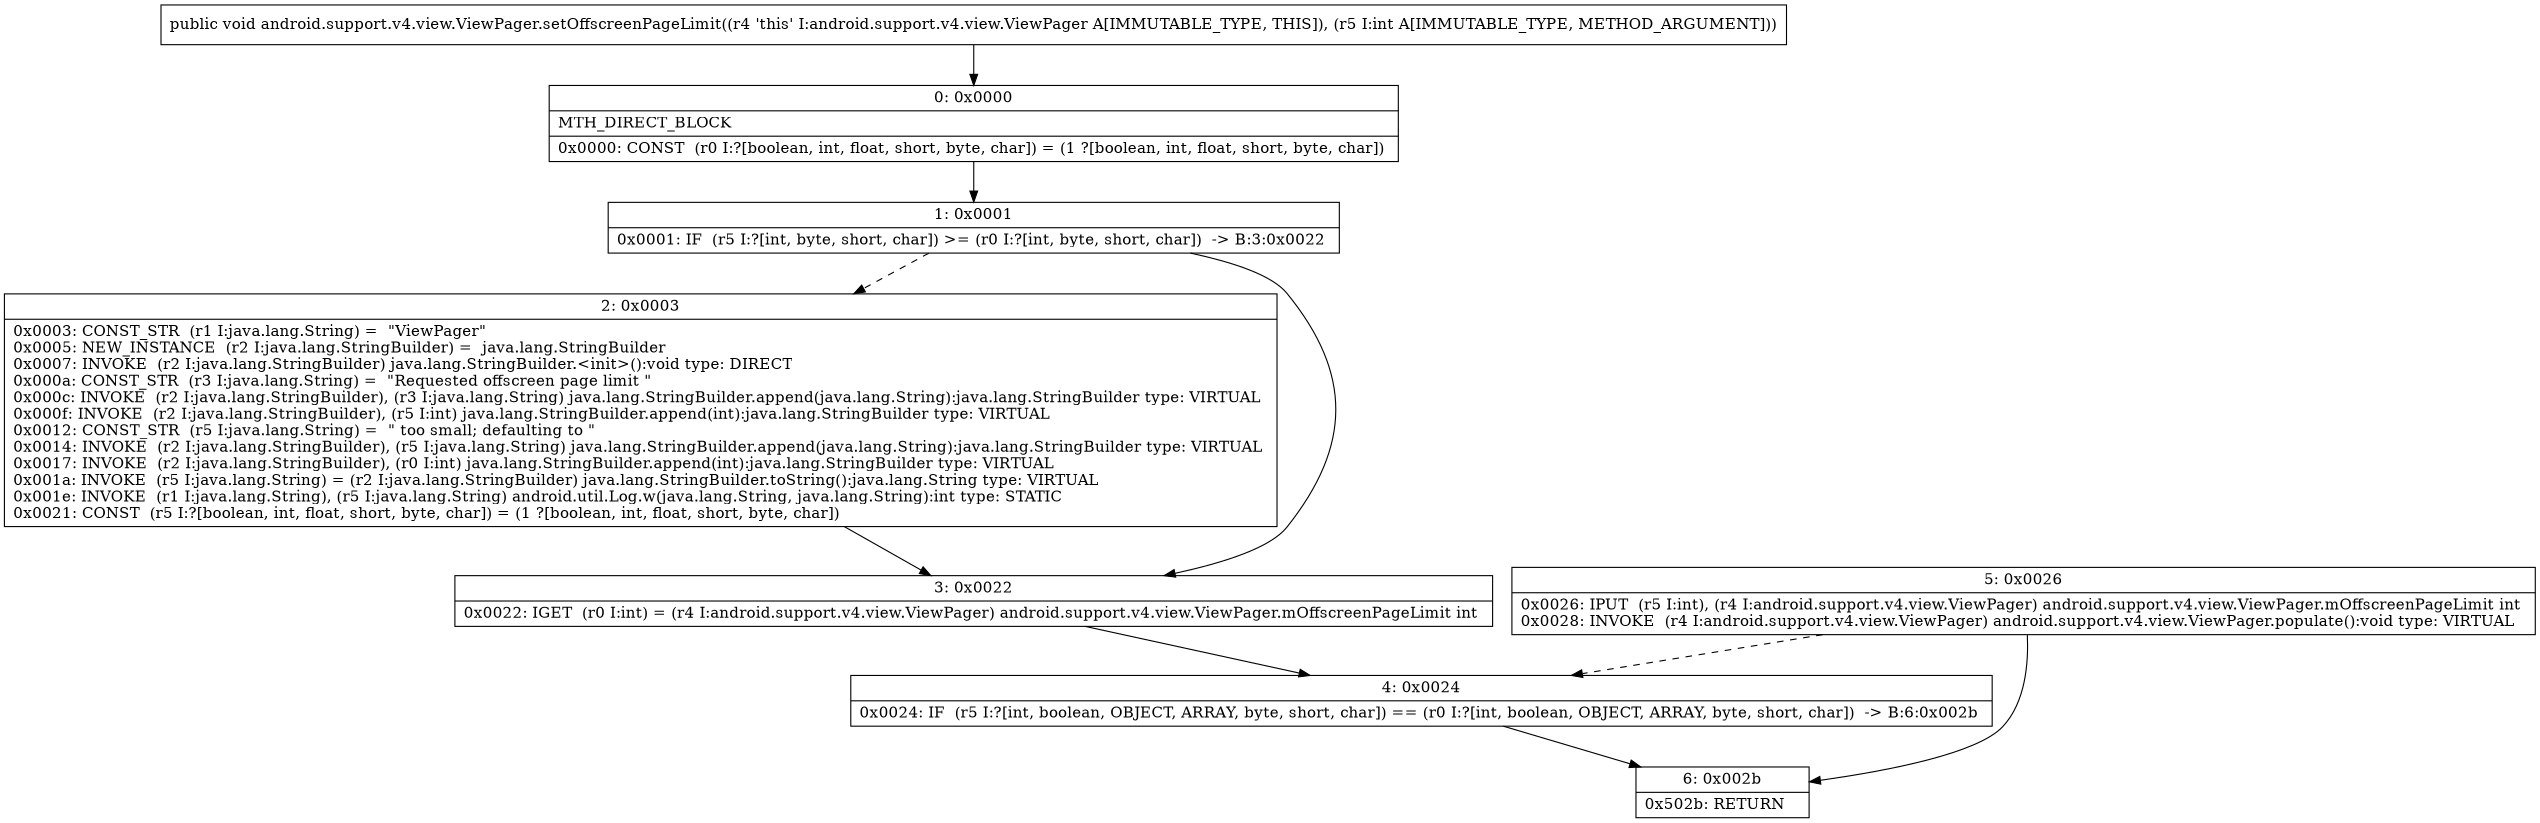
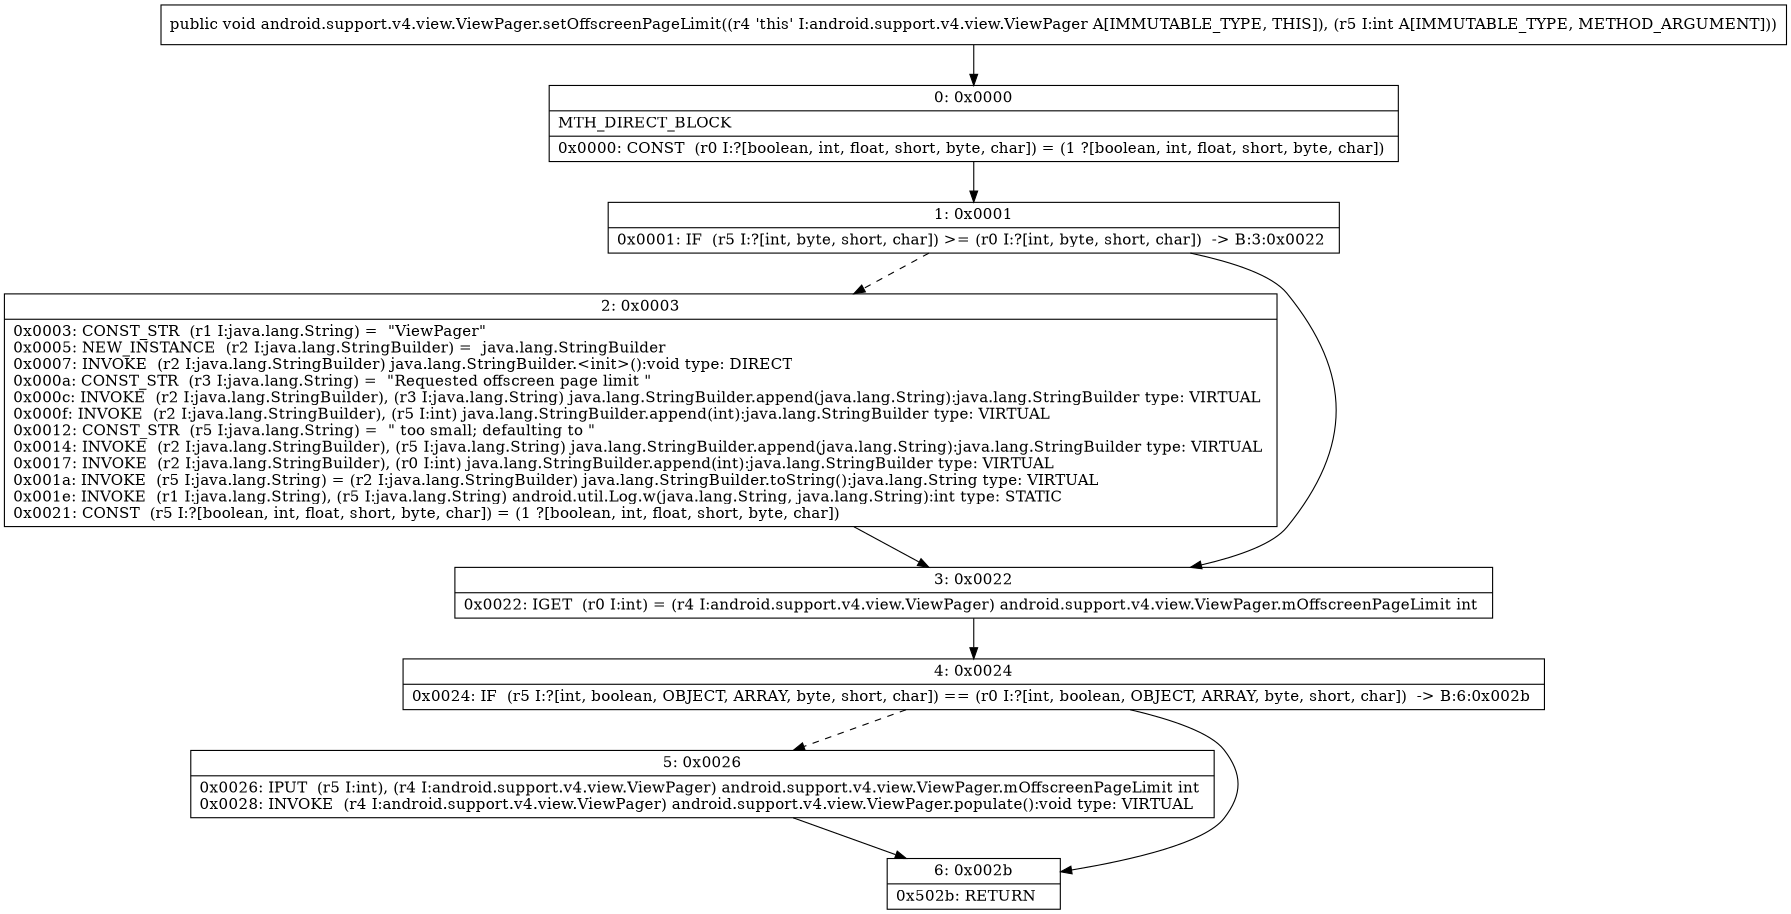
edge "5: 0x0026" -> "4: 0x0024": reversed
